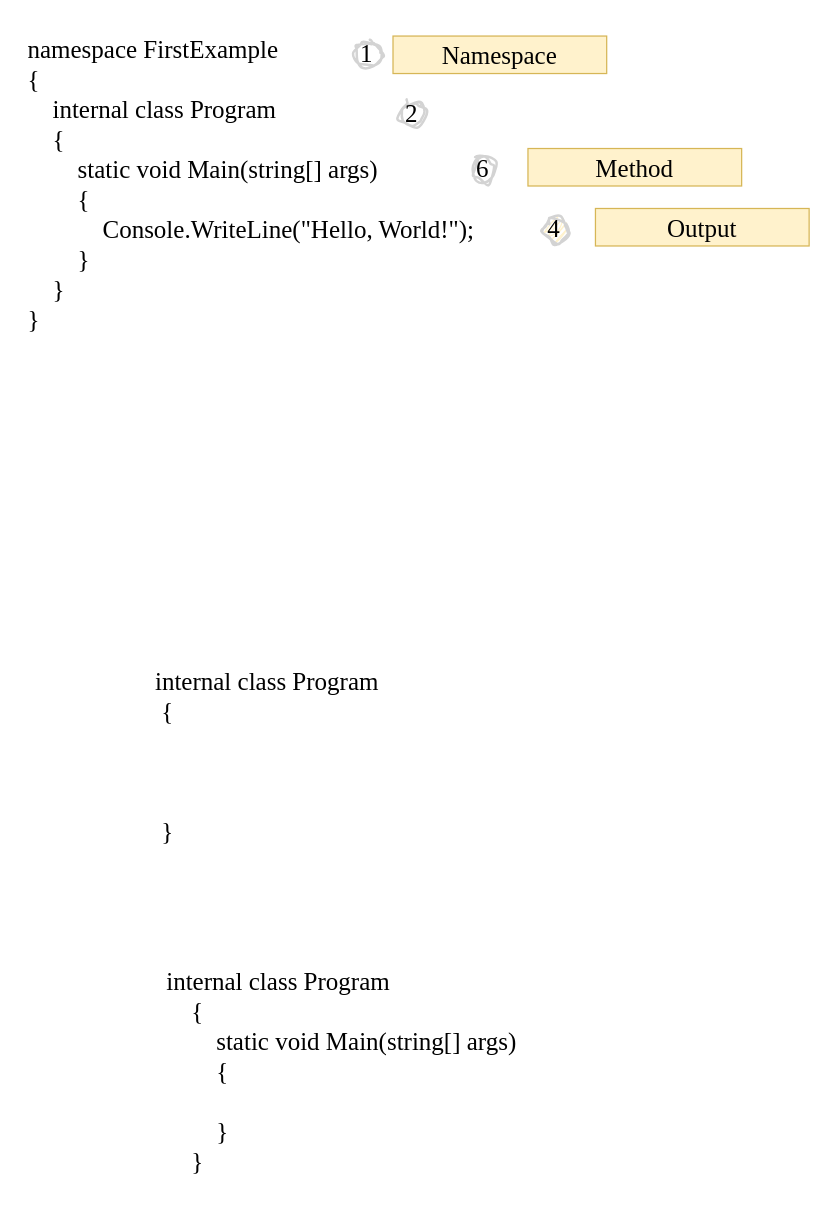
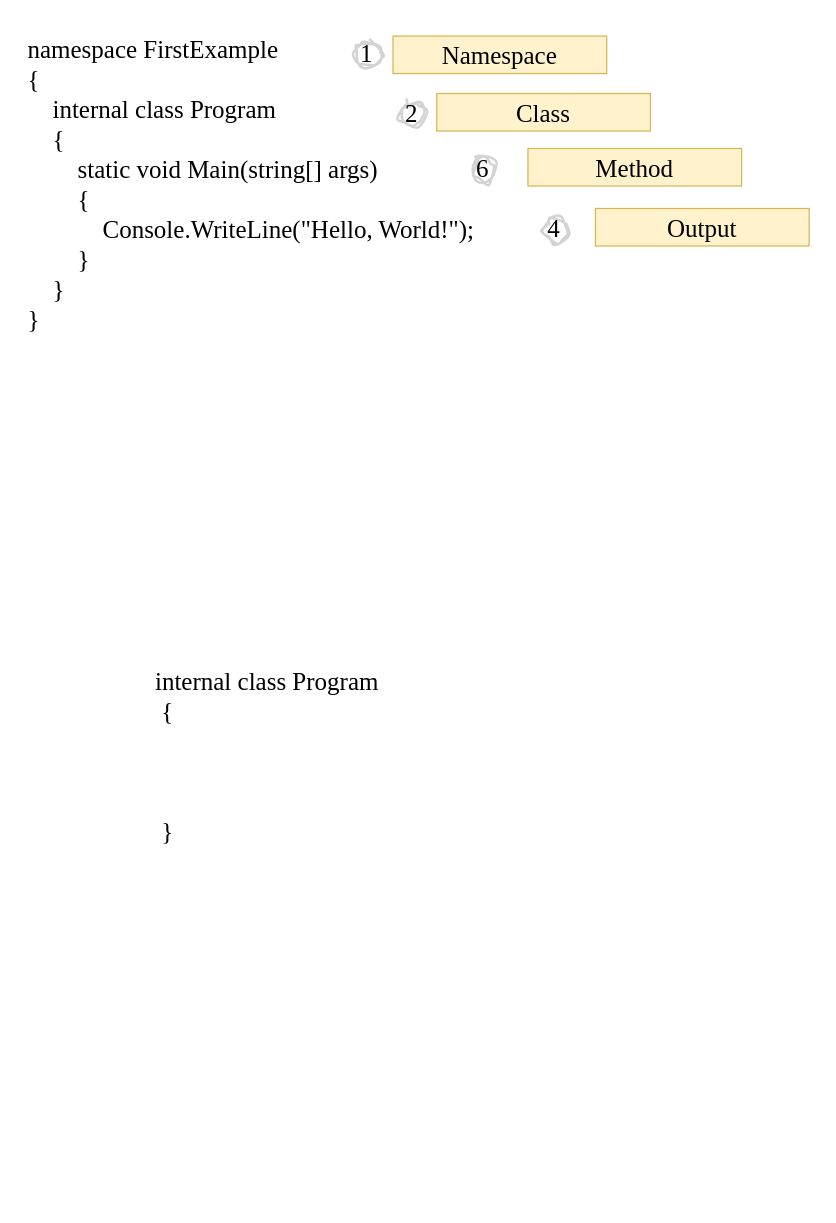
node "Class": added
node "4": fillcolor #fff2cc -> #ffffff
node "internal class Program { static void Main(string[] args) { } }": removed
